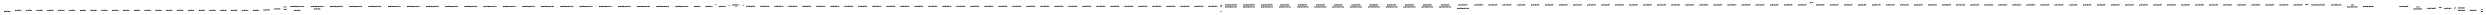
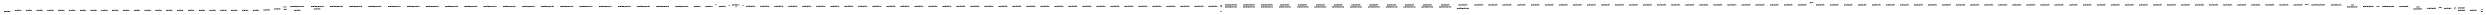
node "LEGUP_F_main_BB_preheaderpreheader": added
